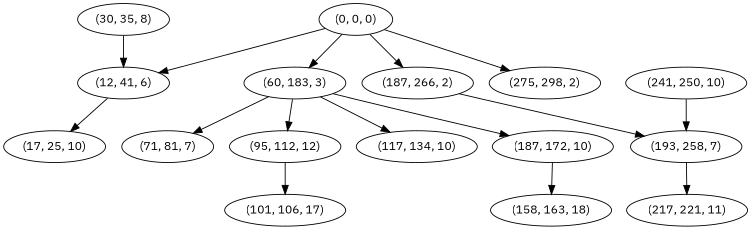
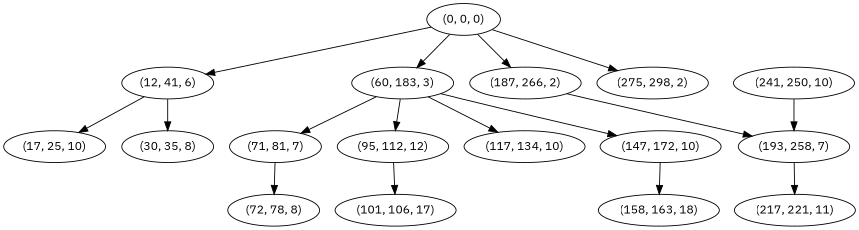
edge "(30, 35, 8)" -> "(12, 41, 6)": reversed
node "(187, 172, 10)": label "(187, 172, 10)" -> "(147, 172, 10)"
node "(72, 78, 8)": added
